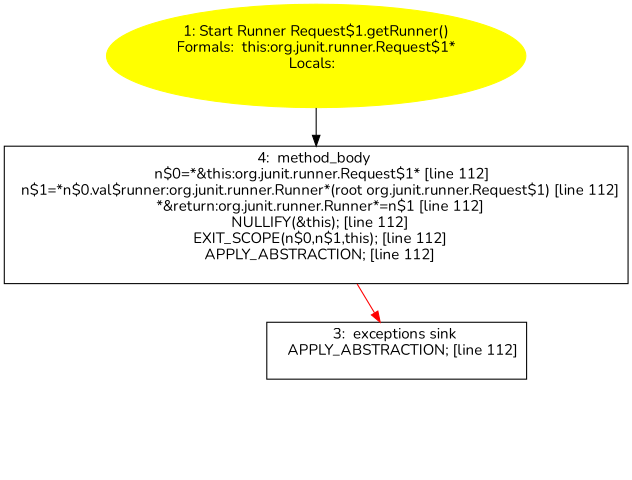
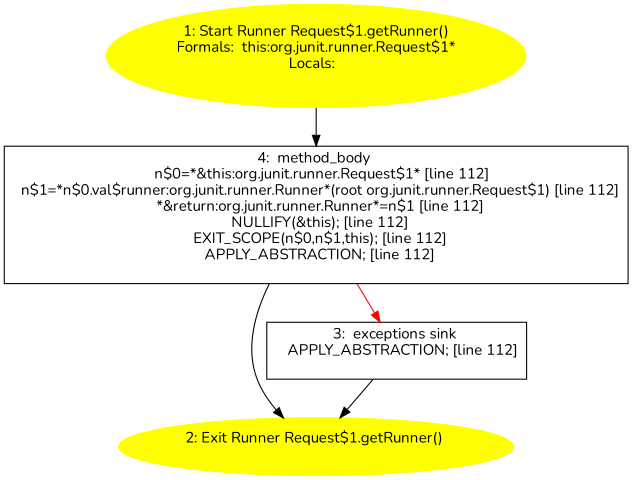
node "2: Exit Runner Request$1.getRunner()": added
